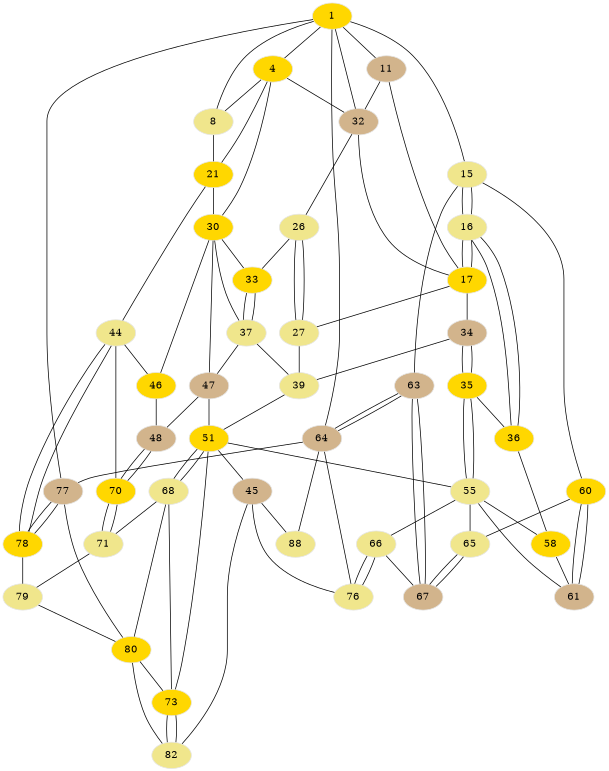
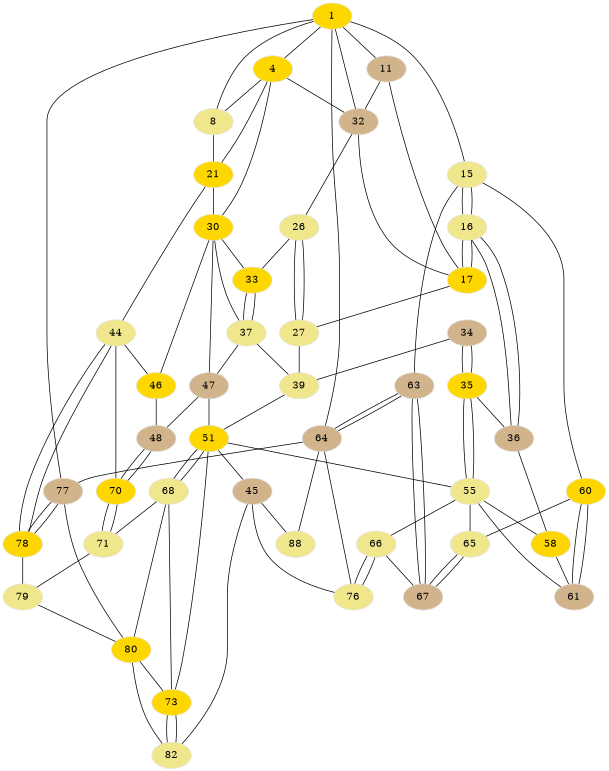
edge "17" -- "34": removed
node "36": fillcolor gold -> tan
